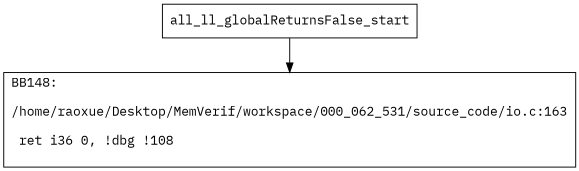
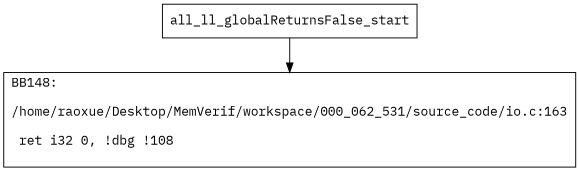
node "BB148:": text "ret i36 0, !dbg !108" -> "ret i32 0, !dbg !108"
